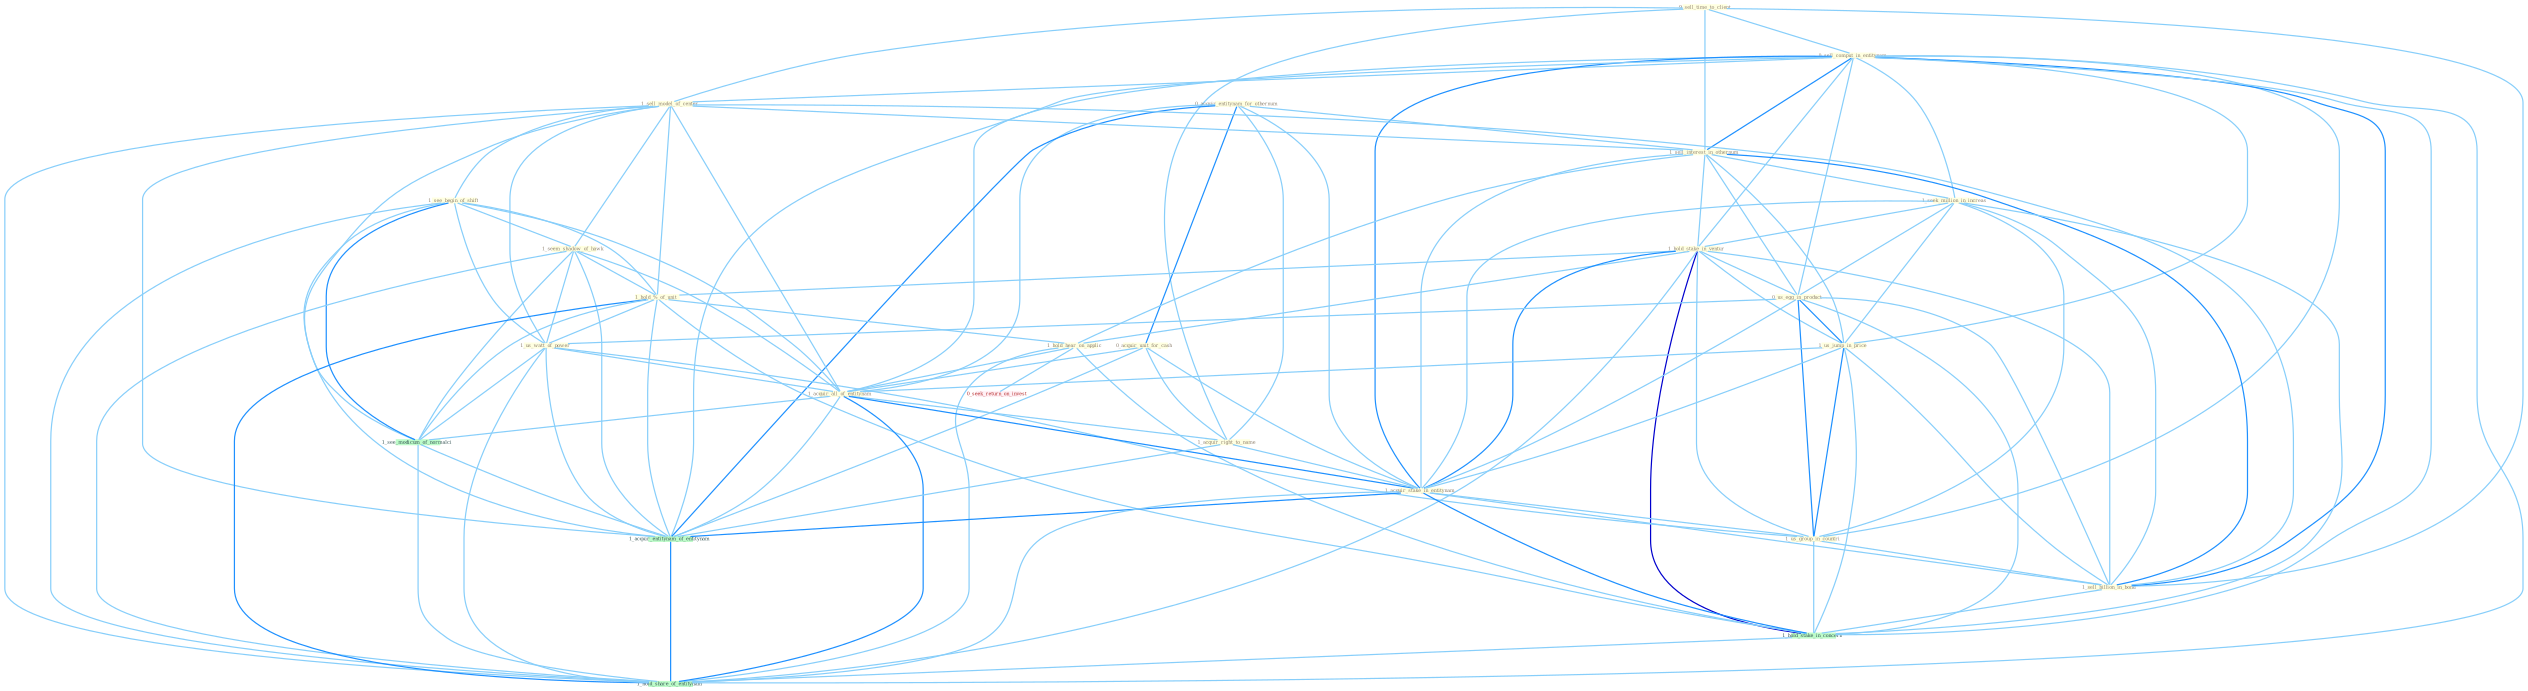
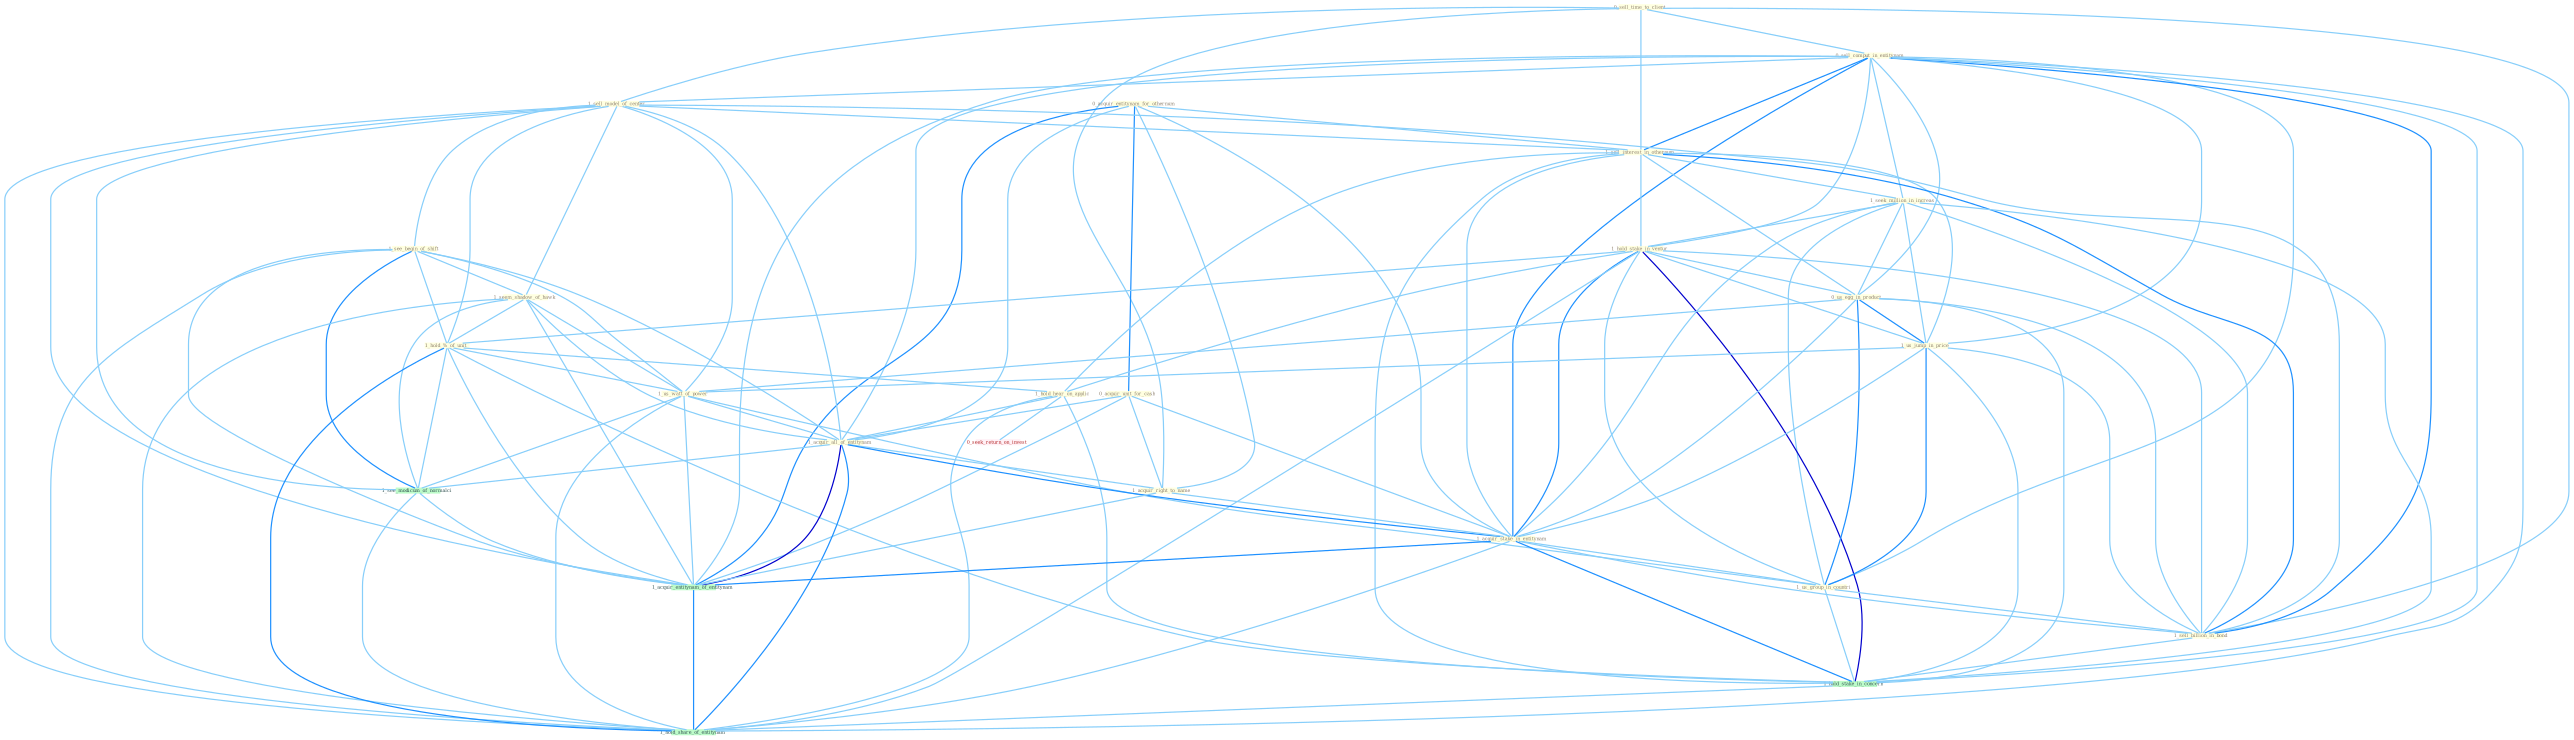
node "9_sell_time_to_client": label "9_sell_time_to_client" -> "0_sell_time_to_client"
edge "1_us_jump_in_price" -- "1_acquir_all_of_entitynam": now "1_us_jump_in_price" -- "1_us_watt_of_power"
edge "1_acquir_all_of_entitynam" -- "1_acquir_entitynam_of_entitynam": color #87cefa -> #0000cd
edge "1_sell_interest_in_othernum" -- "1_hold_stake_in_concern": added
